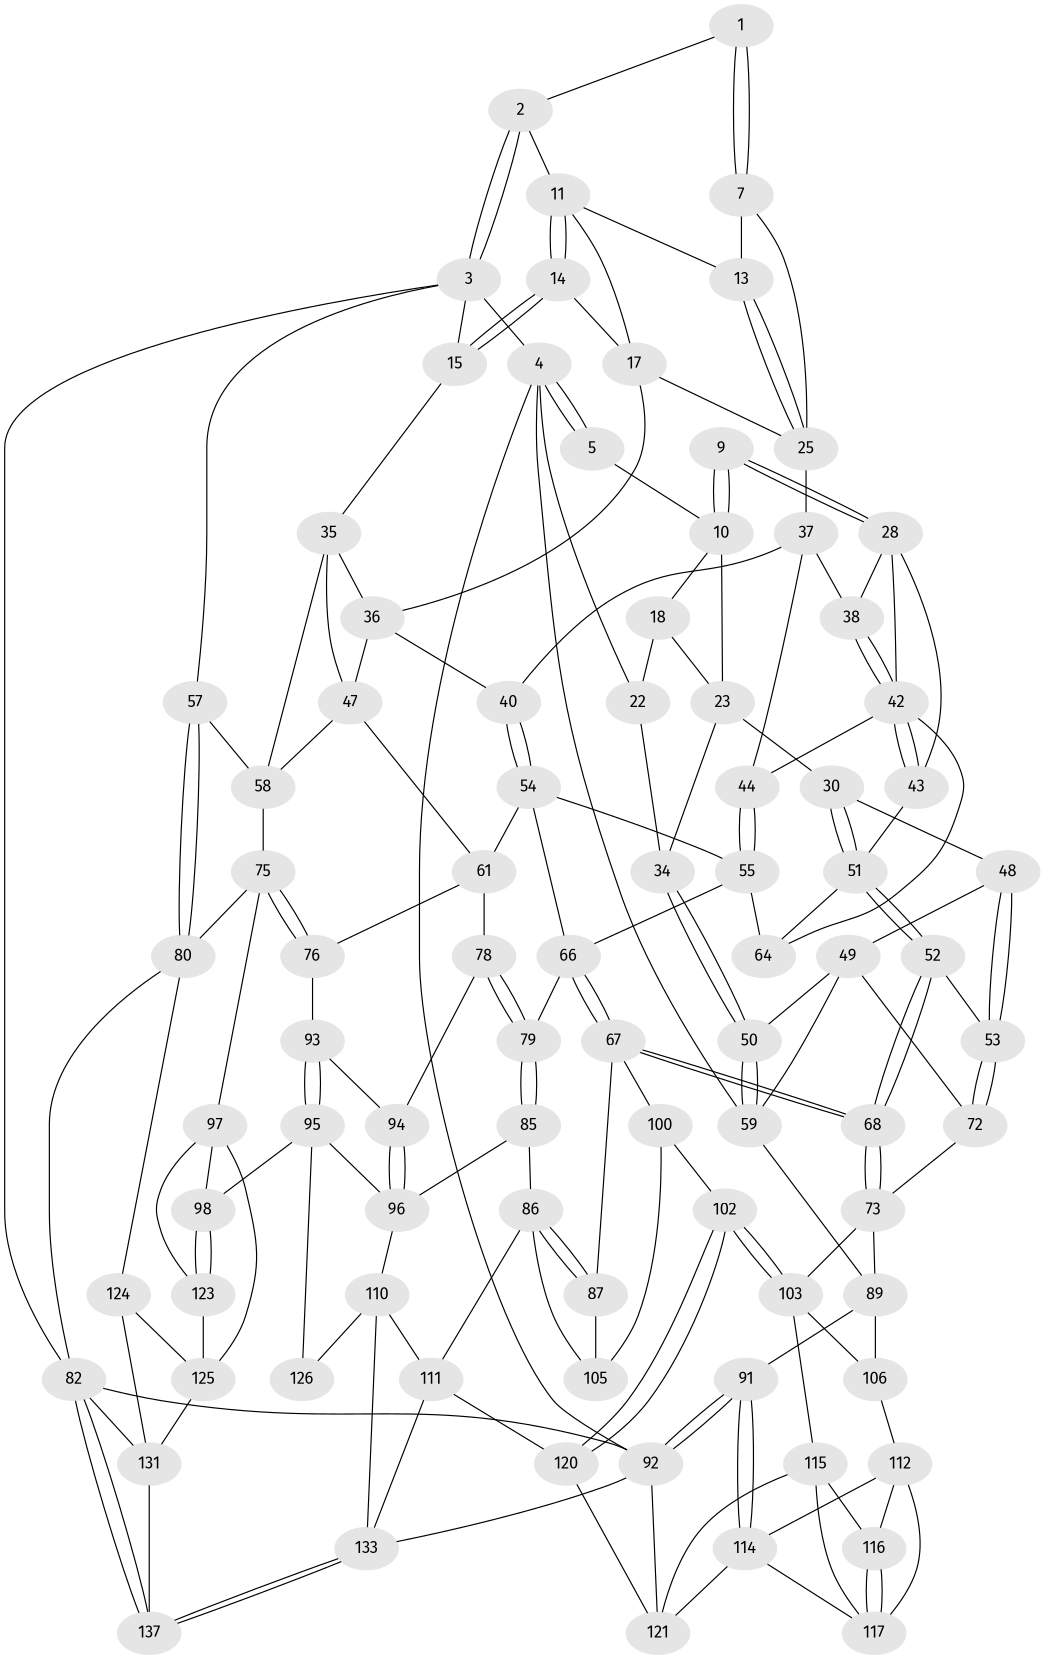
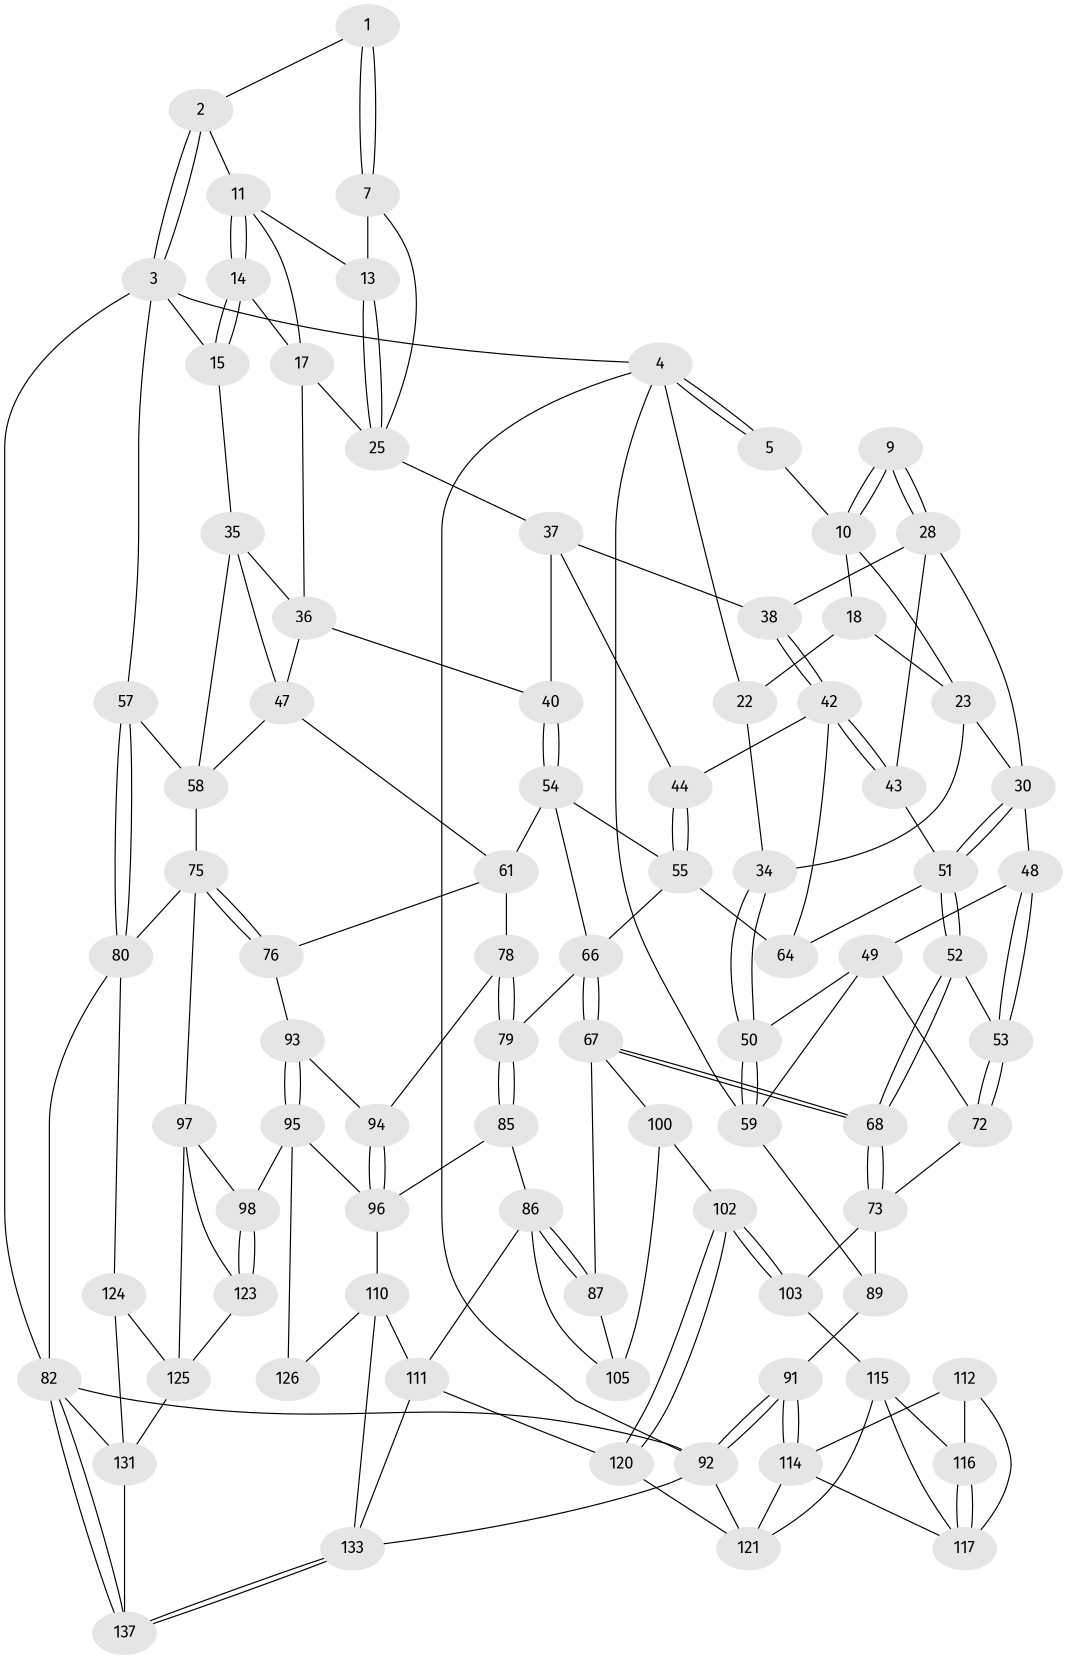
edge "28" -- "42": now "28" -- "30"
node "106": removed
